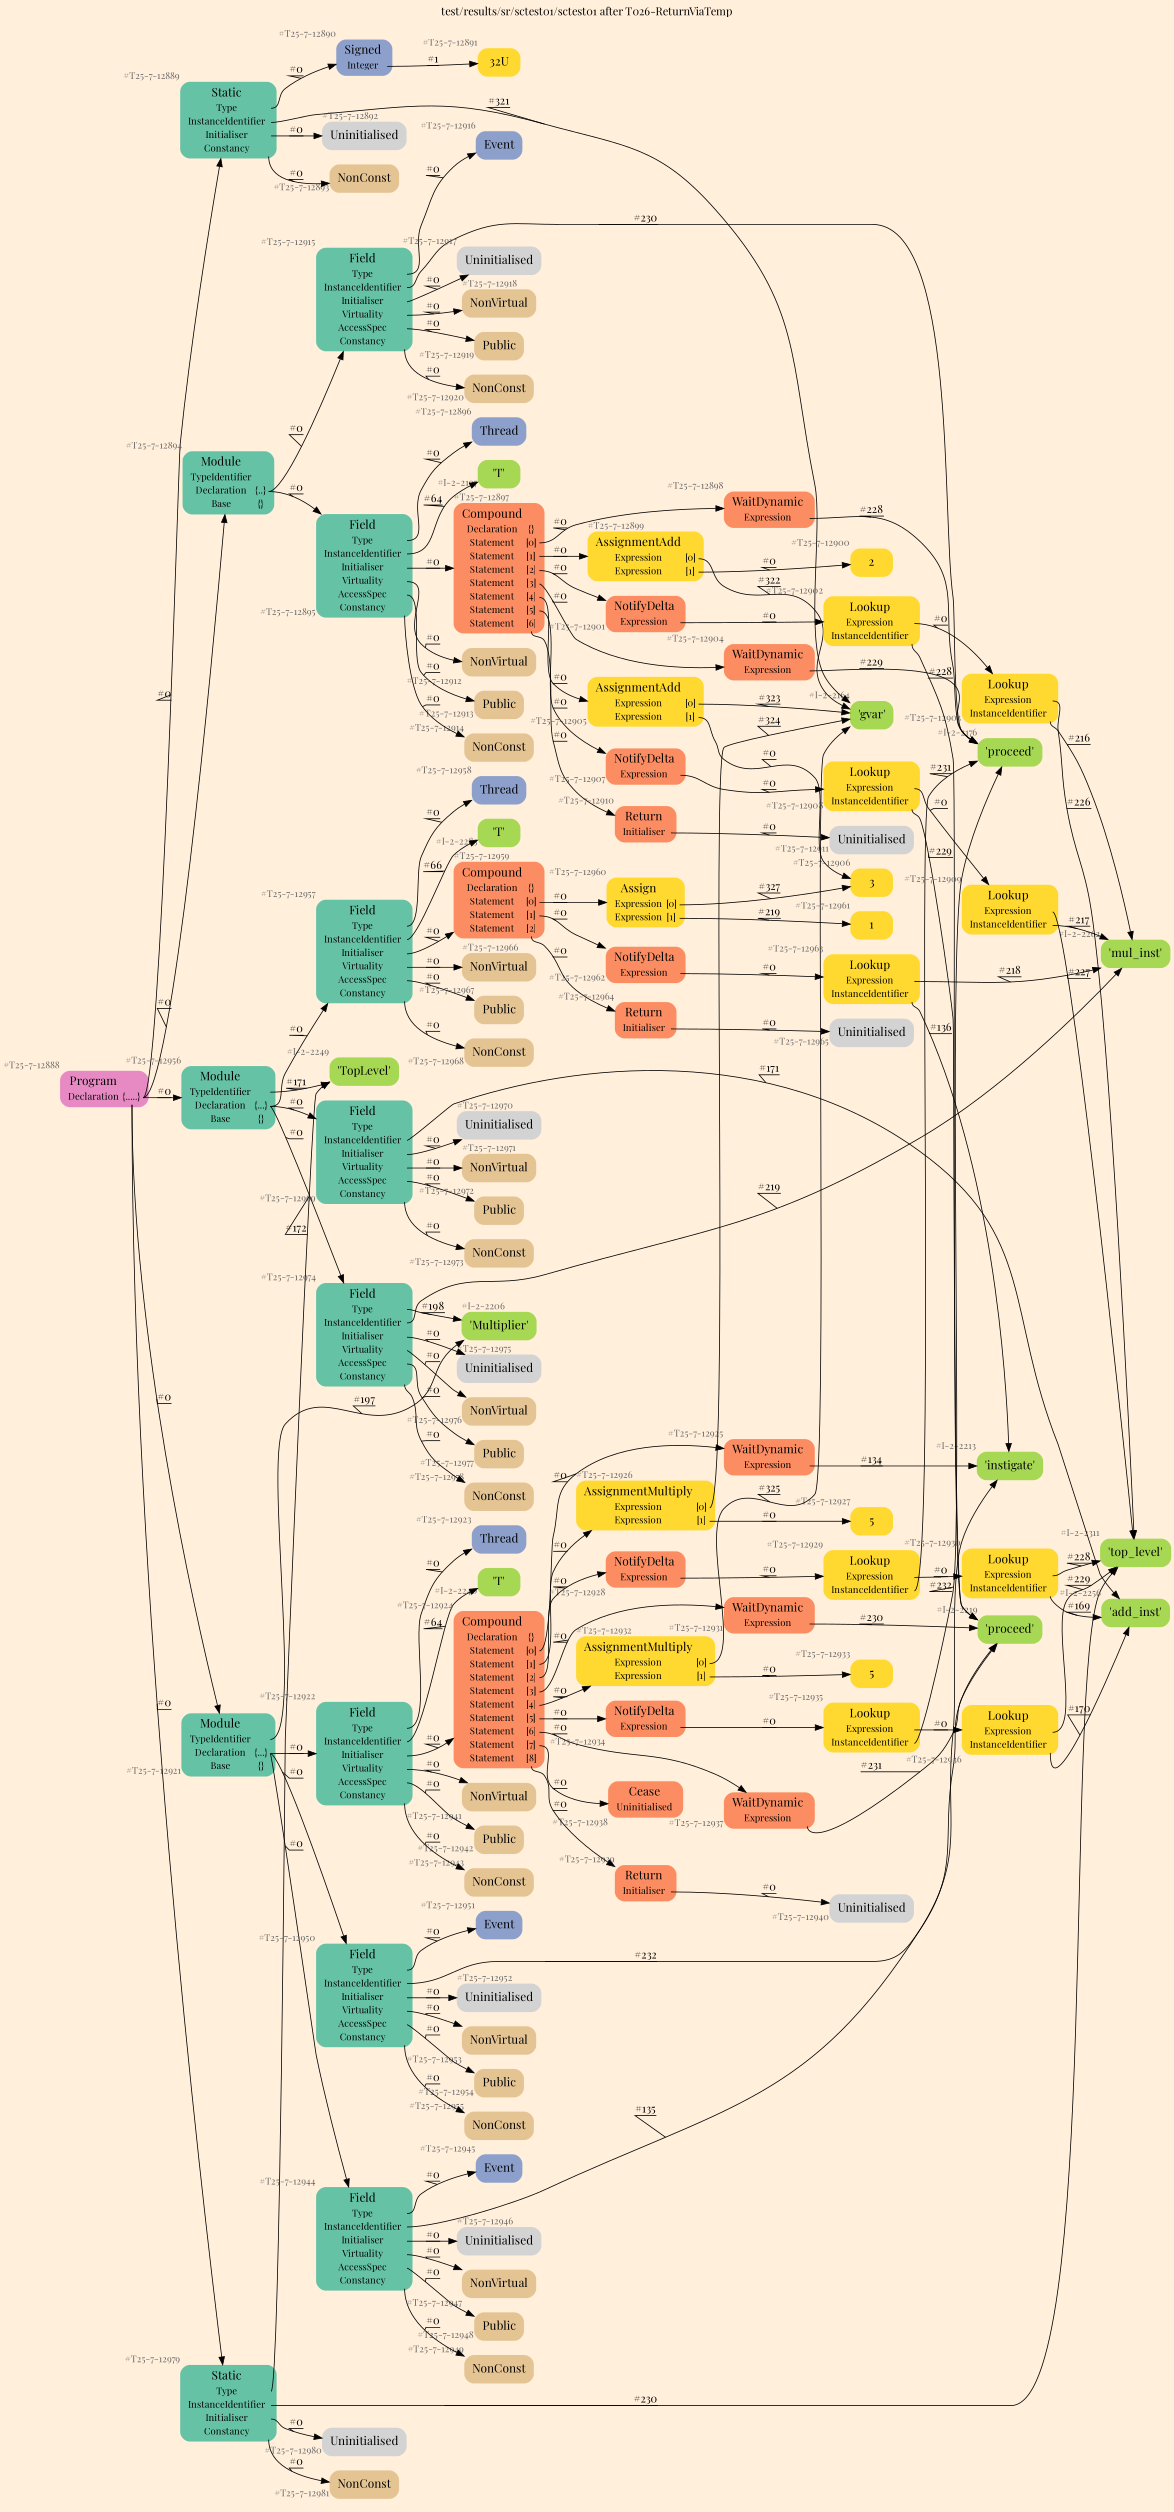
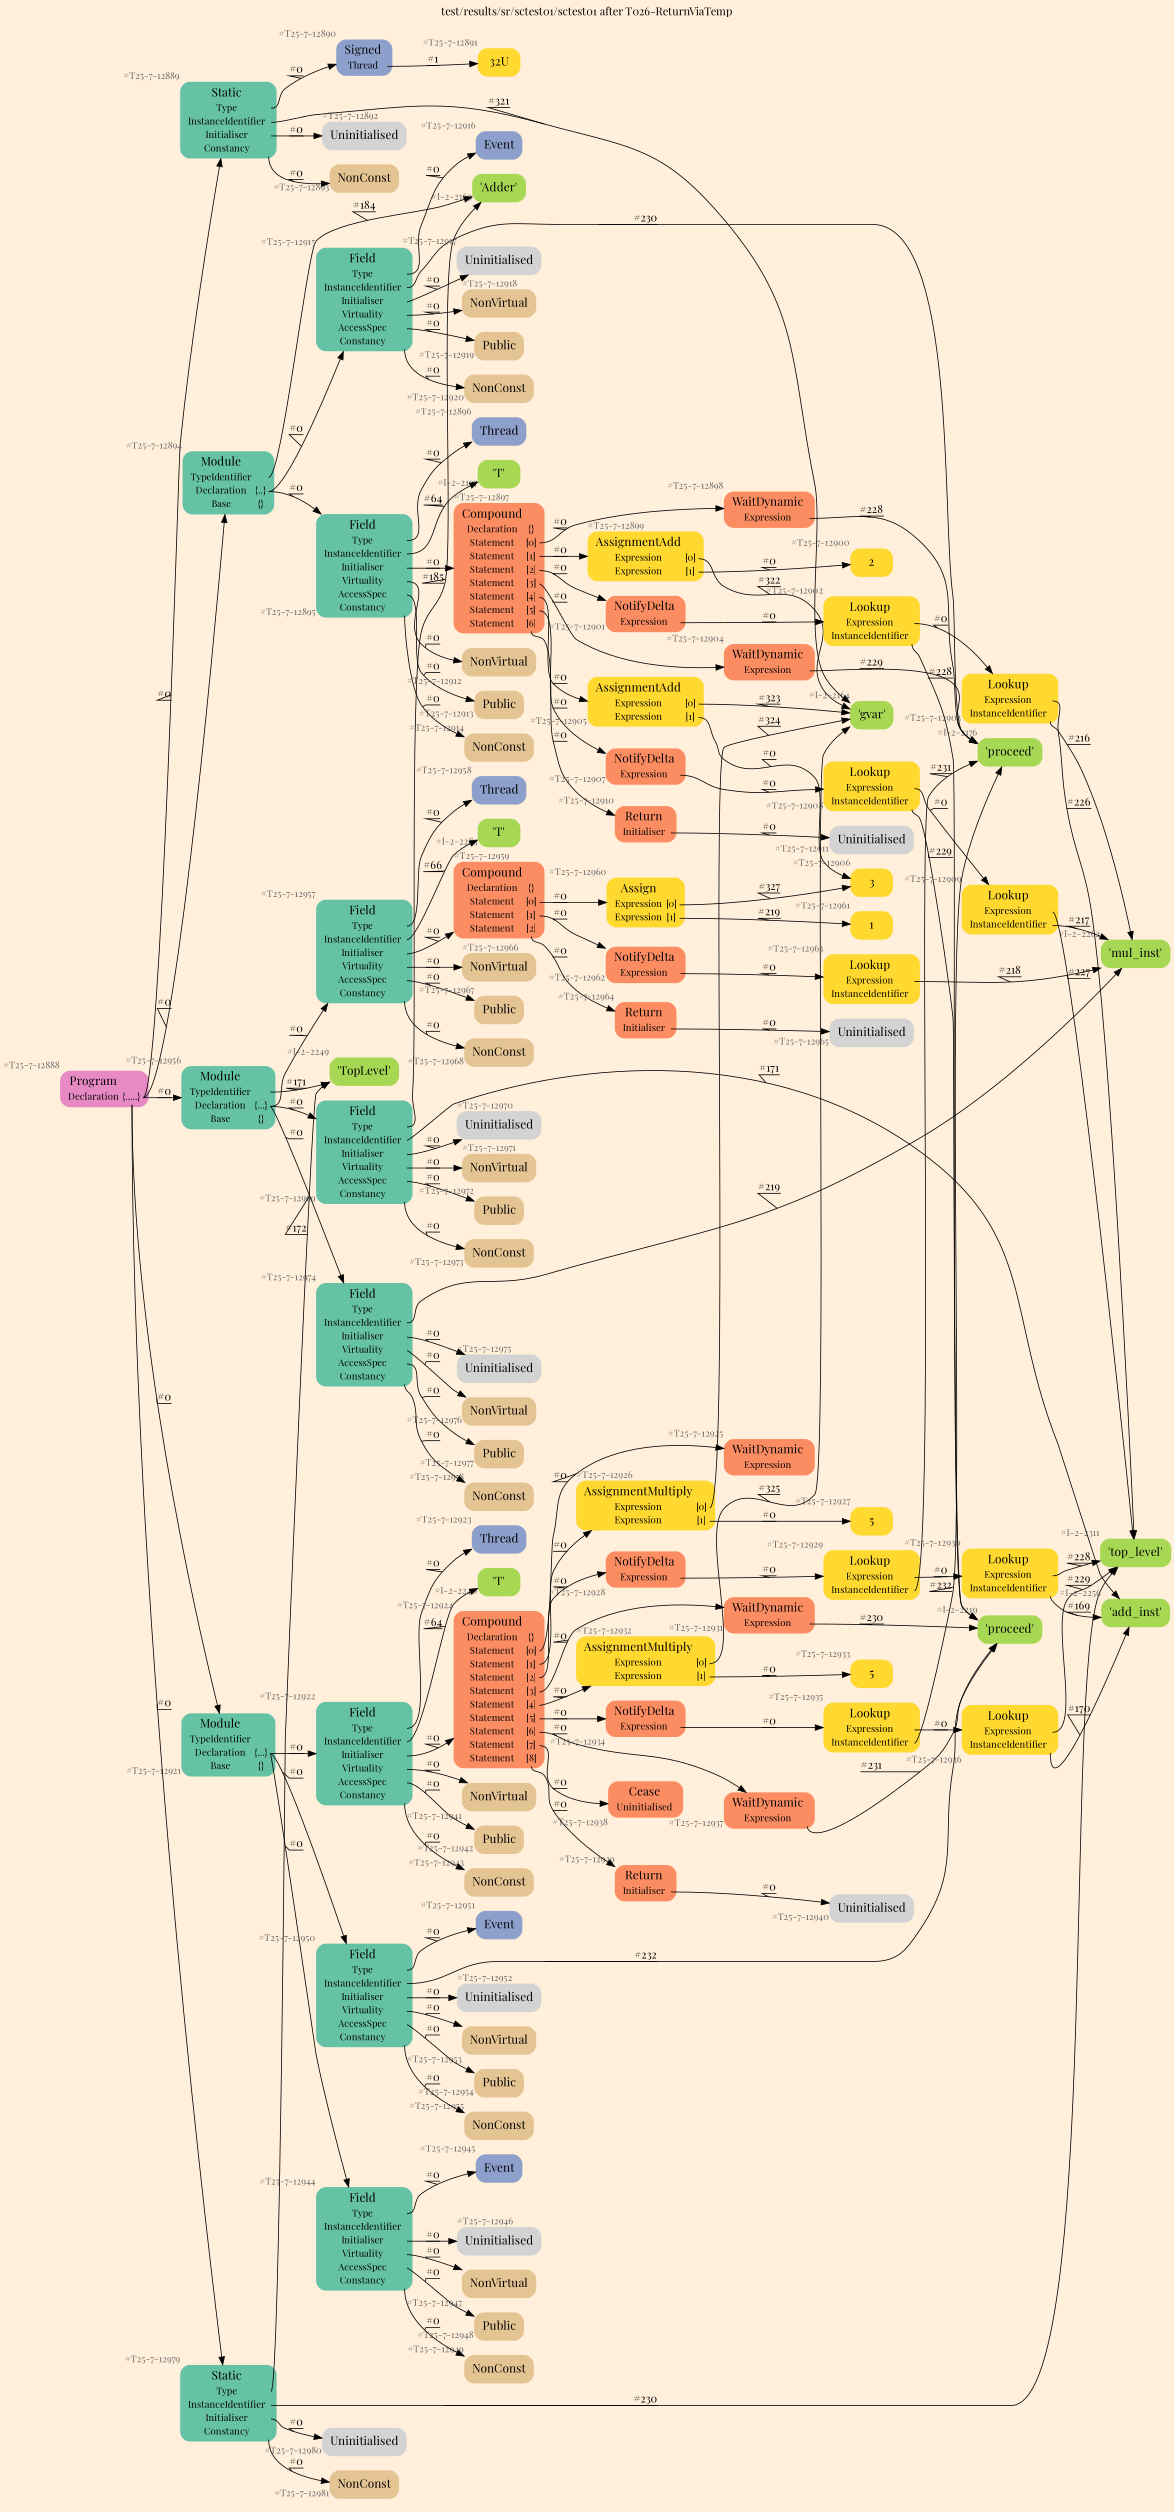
node "Signed": text "Integer" -> "Thread"
node "'Adder'": added
node "'Multiplier'": removed
node "'instigate'": removed
